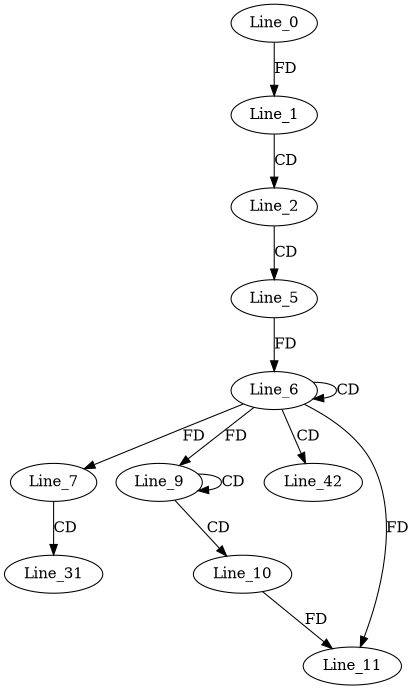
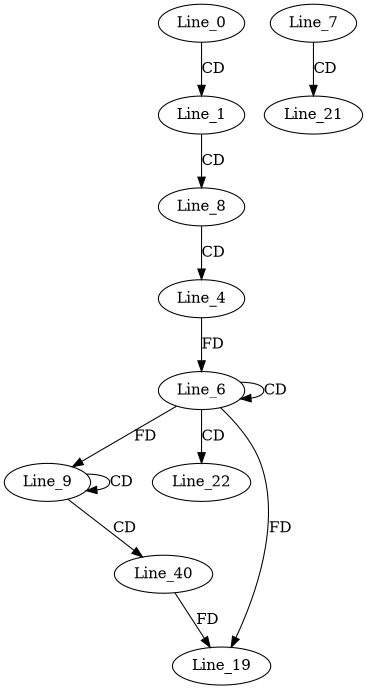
edge "Line_0" -> "Line_1": label "FD" -> "CD"
node "Line_2": label "Line_2" -> "Line_8"
node "Line_5": label "Line_5" -> "Line_4"
edge "Line_6" -> "Line_7": removed, label "FD"
node "Line_42": label "Line_42" -> "Line_22"
node "Line_31": label "Line_31" -> "Line_21"
node "Line_10": label "Line_10" -> "Line_40"
node "Line_11": label "Line_11" -> "Line_19"
